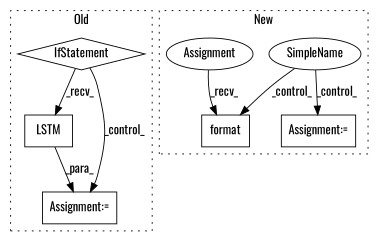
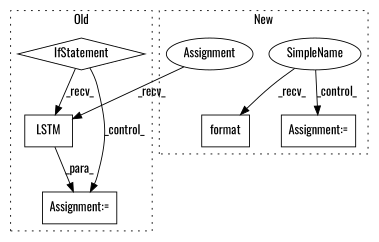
edge "Assignment" -> "format": now "Assignment" -> "LSTM"
edge "SimpleName" -> "format": label "_control_" -> "_recv_"
